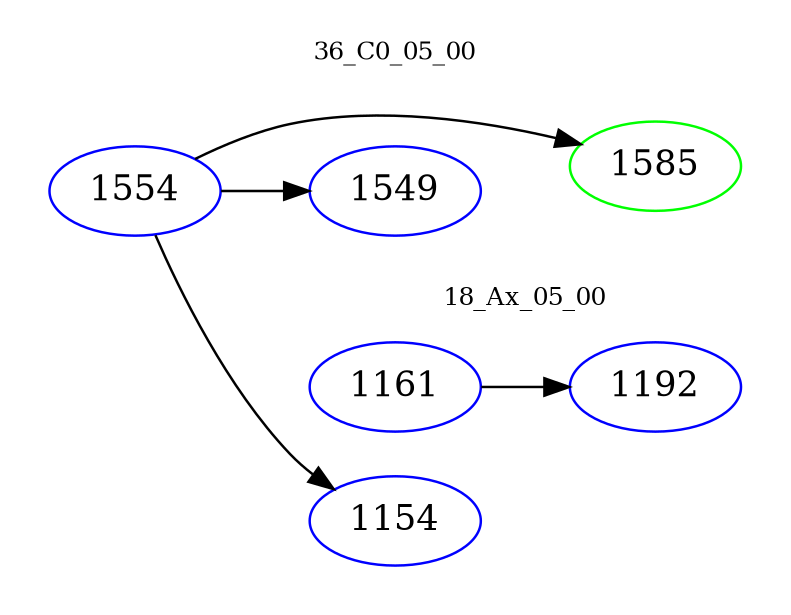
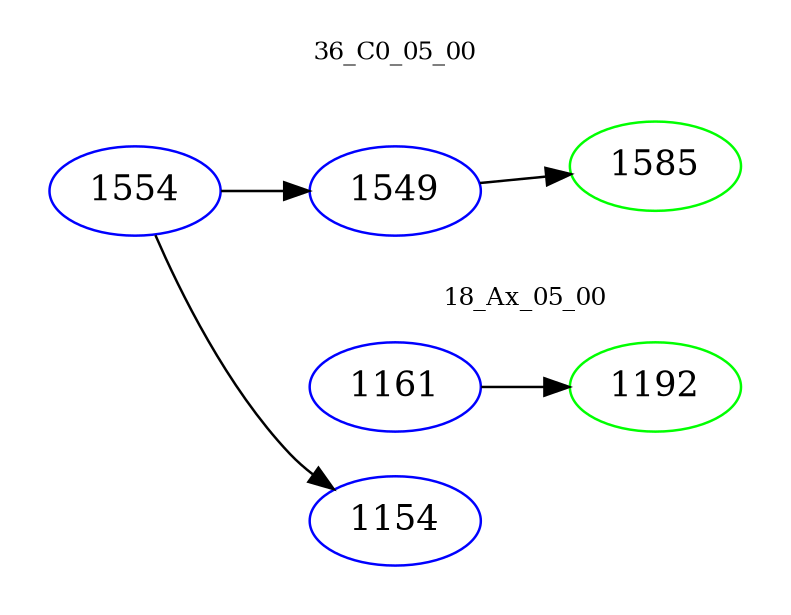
edge "1554" -> "1585": now "1549" -> "1585"
node "1192": color blue -> green
